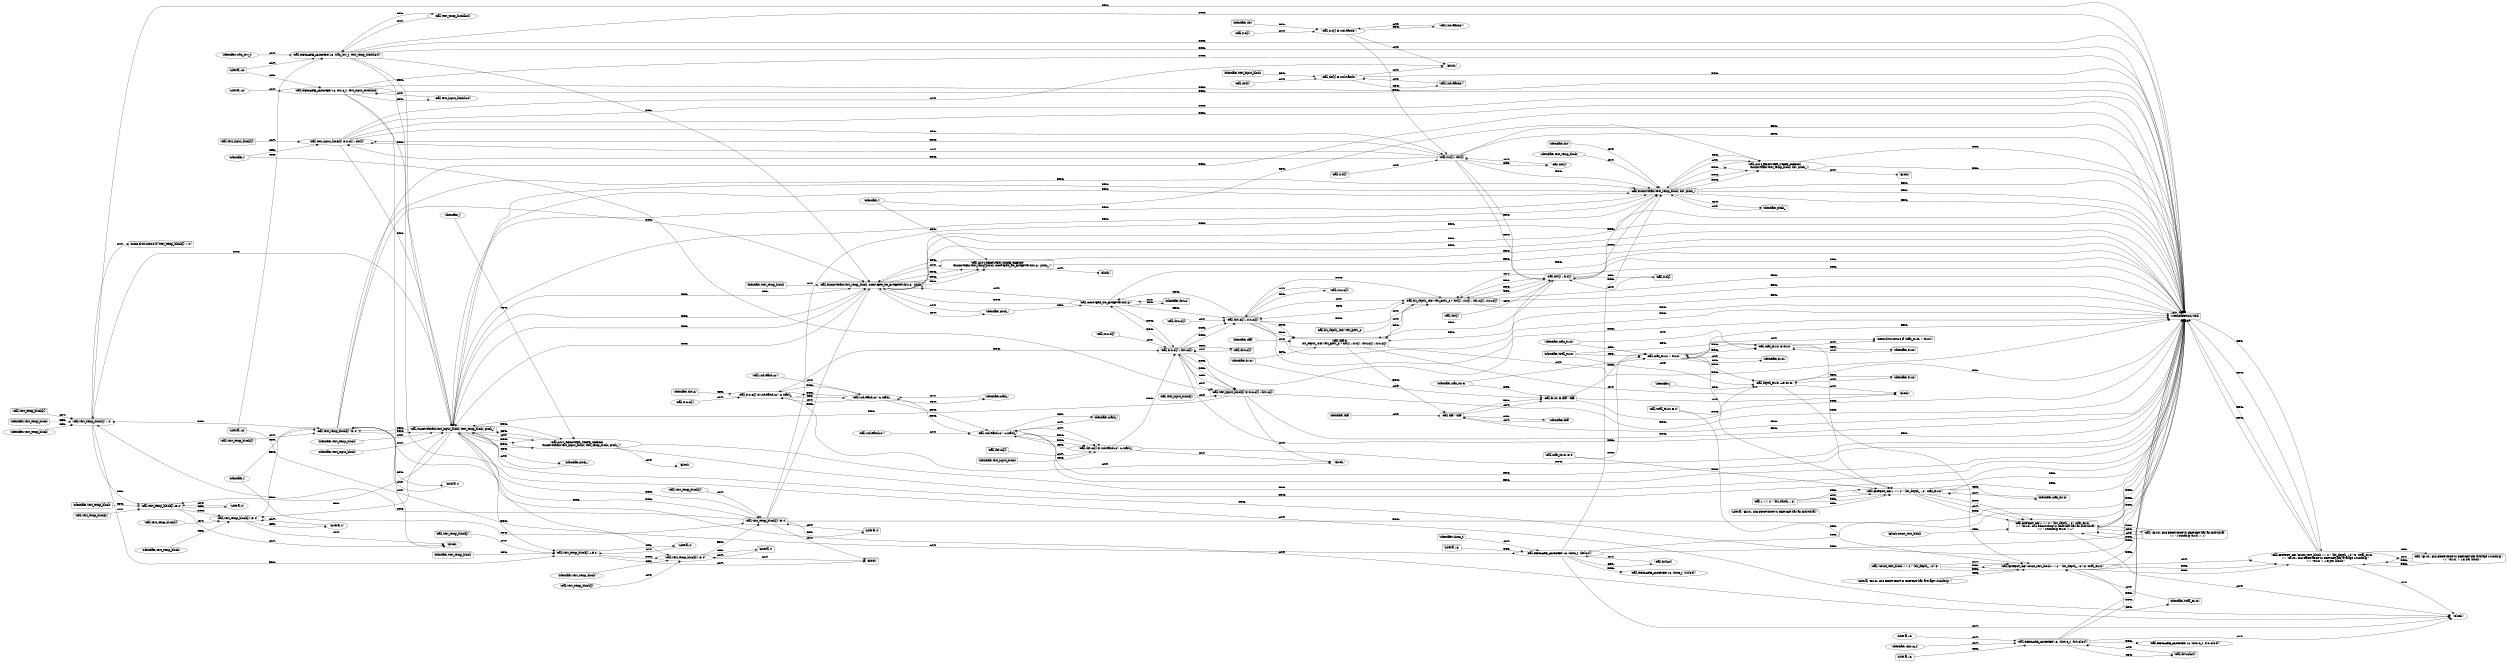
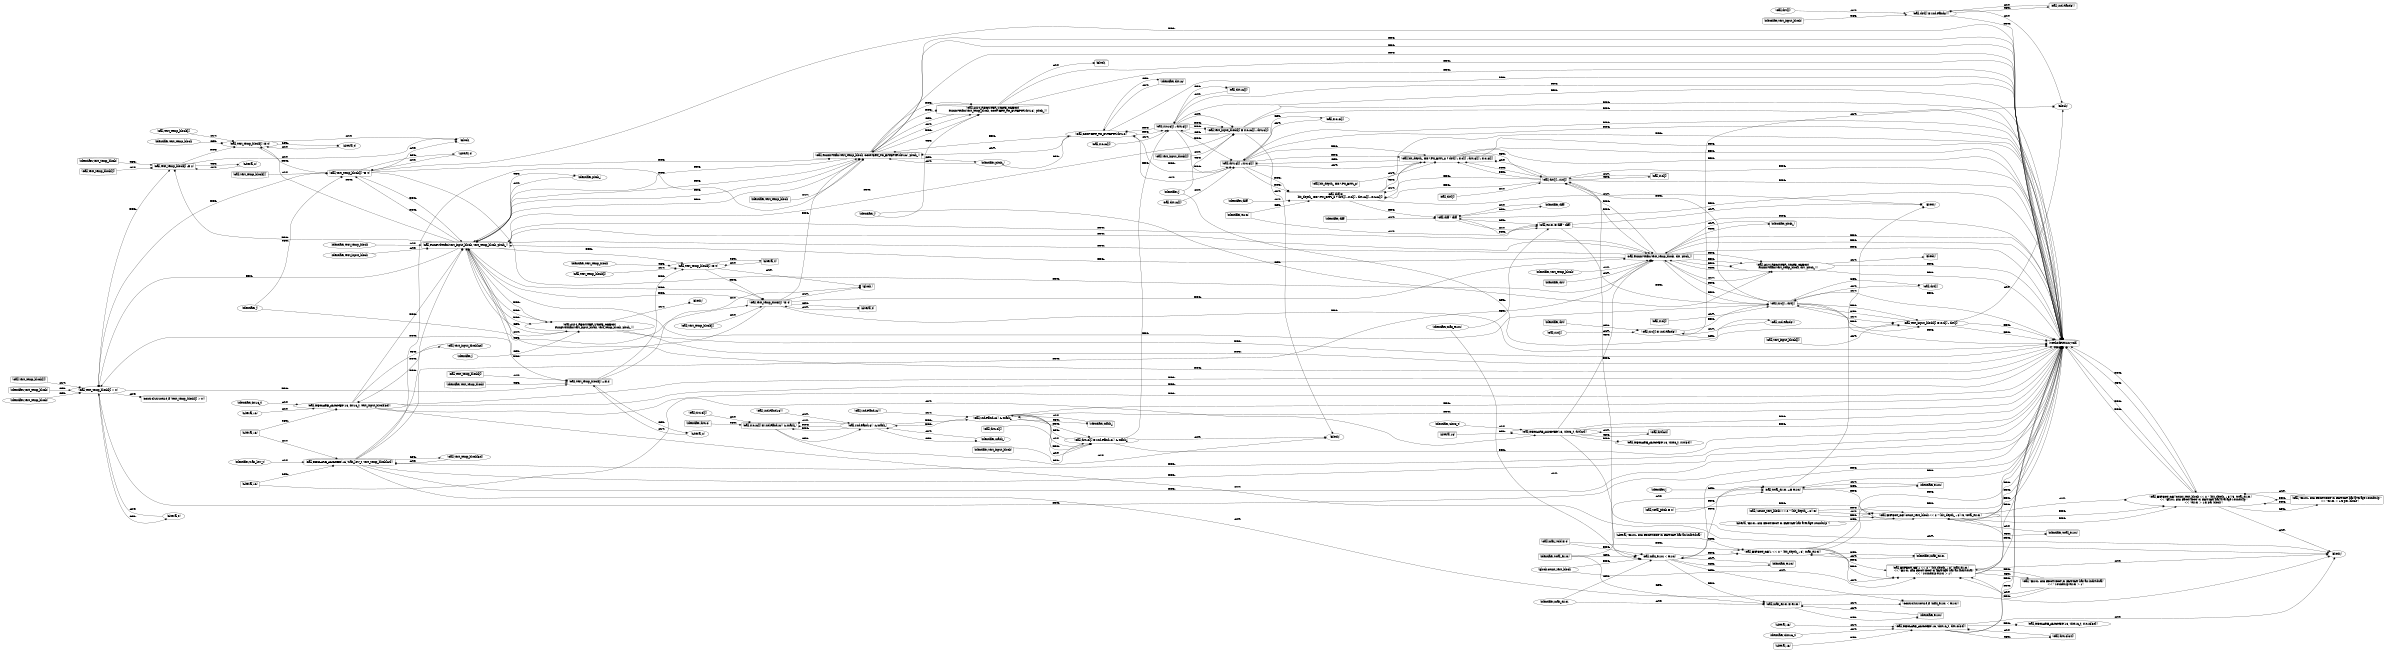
edge "(Call,test_input_block[64])" -> "(Call,DECLARE_ALIGNED(16, int16_t, test_input_block[64]))": label "AST: " -> "DDG: "
edge "(Call,error = diff * diff)" -> "(Call,diff * diff)": added, label "CFG:"
edge "(Call,test_input_block[j] = src[j] - dst[j])" -> "(Call,RunFwdTxfm(test_input_block, test_temp_block, pitch_))": now "(Call,src[j] - dst[j])" -> "(Call,RunFwdTxfm(test_input_block, test_temp_block, pitch_))"
edge "(Call,DECLARE_ALIGNED(16, uint8_t, dst[64]))" -> "(Call,RunInvTxfm(test_temp_block, dst, pitch_))": label "DDG: " -> "CFG: "
edge "(Call,dst16[j] - src16[j])" -> "(Call,CONVERT_TO_BYTEPTR(dst16))": label "DDG: " -> "AST: "
edge "(Call,RunInvTxfm(test_temp_block, dst, pitch_))" -> "(Call,src[j] - dst[j])": added, label "DDG:"
edge "(Call,max_error = error)" -> "(Call,max_error < error)": now "(Block,count_test_block)" -> "(Call,max_error < error)"
edge "(Call,src16[j] = rnd.Rand16() & mask_)" -> "(Call,src16[j] - dst16[j])": removed, label "DDG:"
edge "(Call,DECLARE_ALIGNED(16, tran_low_t, test_temp_block[64]))" -> "(Call,RunInvTxfm(test_temp_block, dst, pitch_))": added, label "DDG:"
node "(Call,depth_error += error)": label "(Call,depth_error += error)" -> "(Call,total_error += error)"
node "(Call,src16[j] = rnd.Rand16() & mask_)": shape ellipse -> cylinder
node "(Identifier,int16_t)": added
node "(Call,total_error = 0)": label "(Call,total_error = 0)" -> "(Call,total_pitch = 0)"
edge "(Call,max_error = error)" -> "(Call,EXPECT_GE(1 << 2 * (bit_depth_ - 8), max_error))": removed, label "DDG:"
node "(Call,test_temp_block[j] > 0)": shape cylinder -> ellipse
node "(Call,max_error = 0)": label "(Call,max_error = 0)" -> "(Call,max_void = 0)"
node "(Call,1 << 2 * (bit_depth_ - 8))": removed
node "(Literal,0)": added
node "(Identifier,uint8_t)": shape cylinder -> ellipse
node "(Call,dst[64])": shape ellipse -> cylinder
